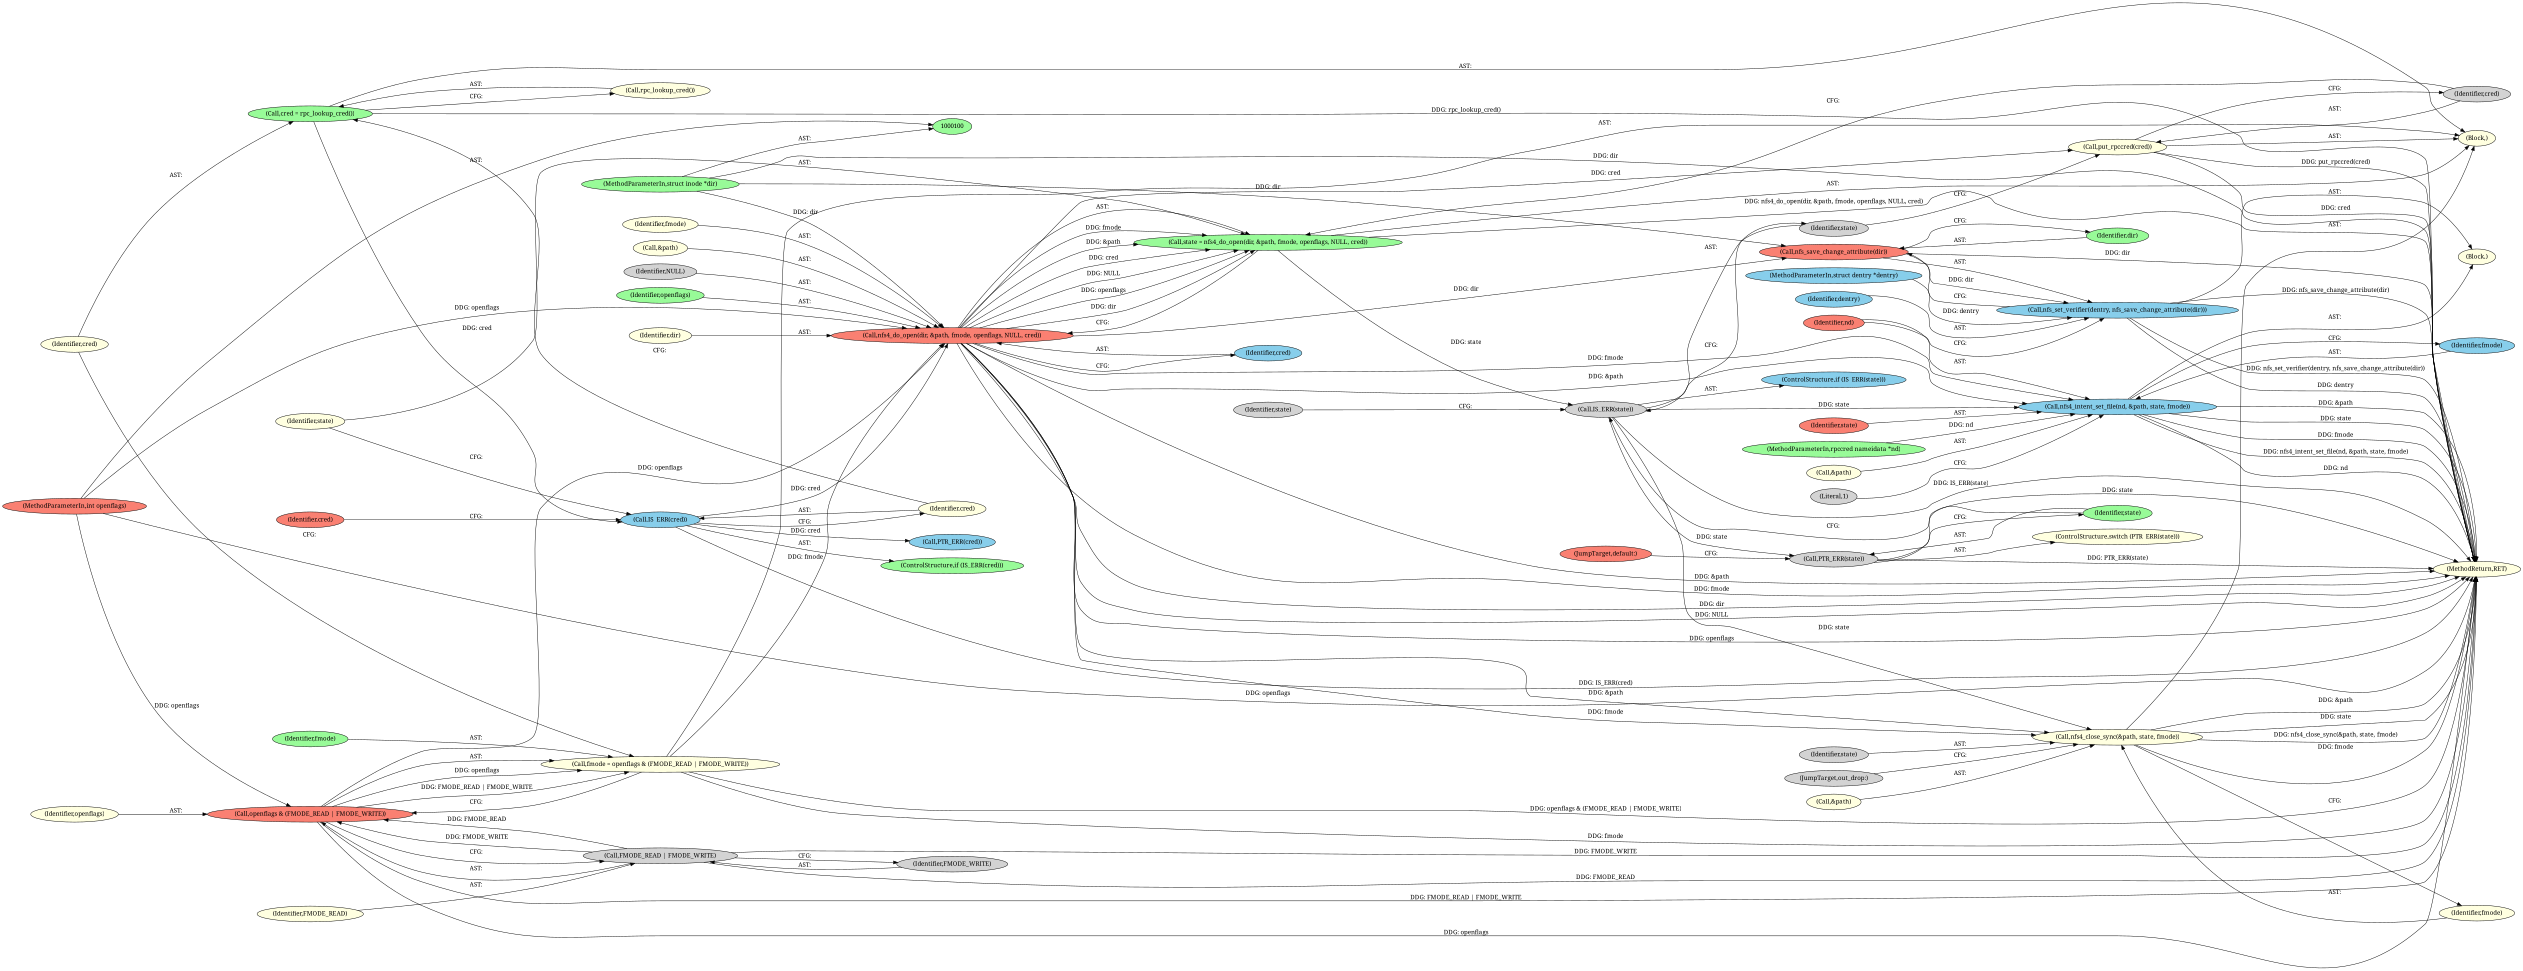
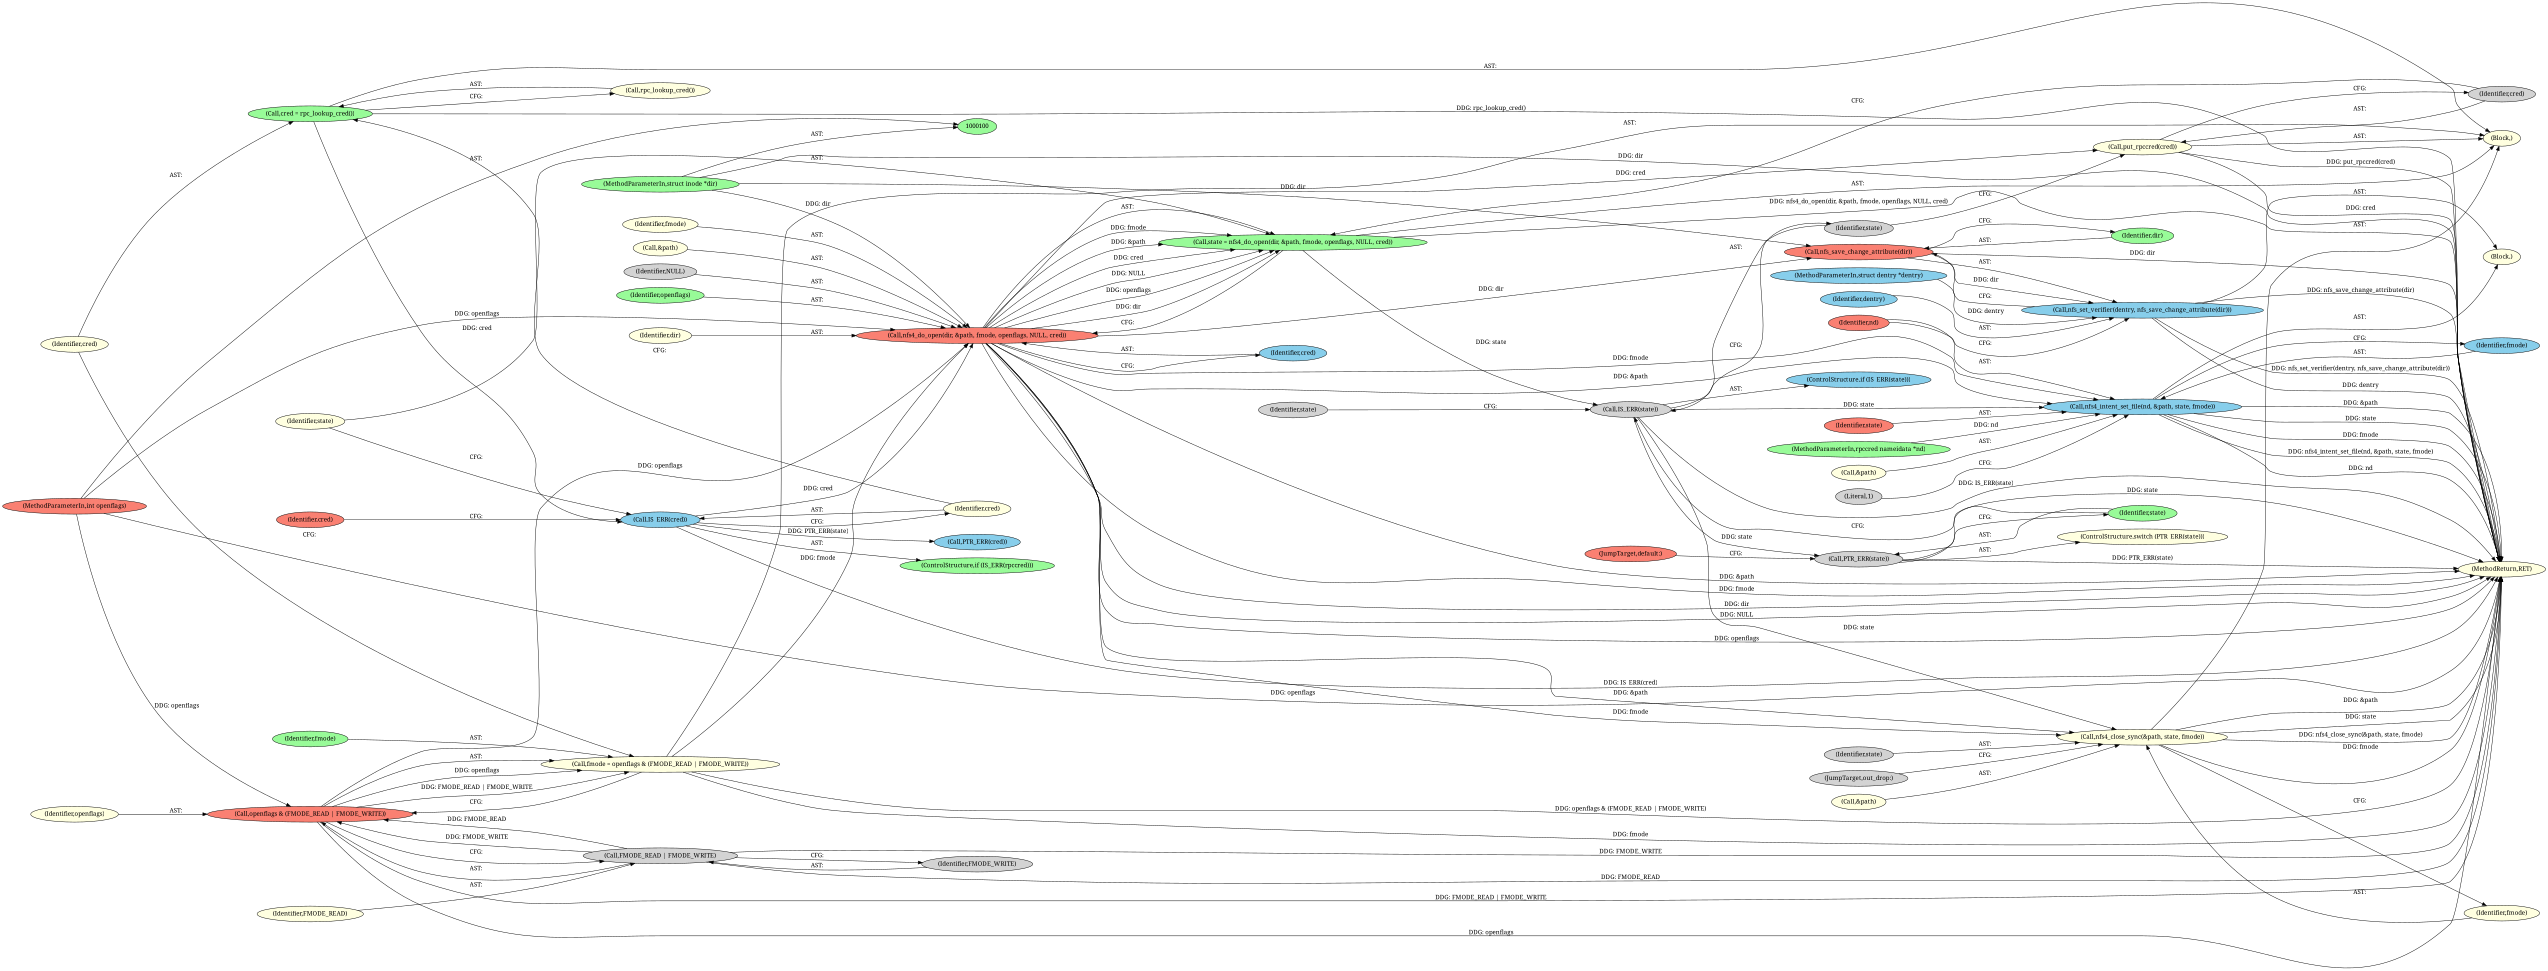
edge "(Call,IS_ERR(cred))" -> "(Call,PTR_ERR(cred))": label "DDG: cred" -> "DDG: PTR_ERR(state)"
node "(ControlStructure,if (IS_ERR(cred)))": label "(ControlStructure,if (IS_ERR(cred)))" -> "(ControlStructure,if (IS_ERR(rpccred)))"
